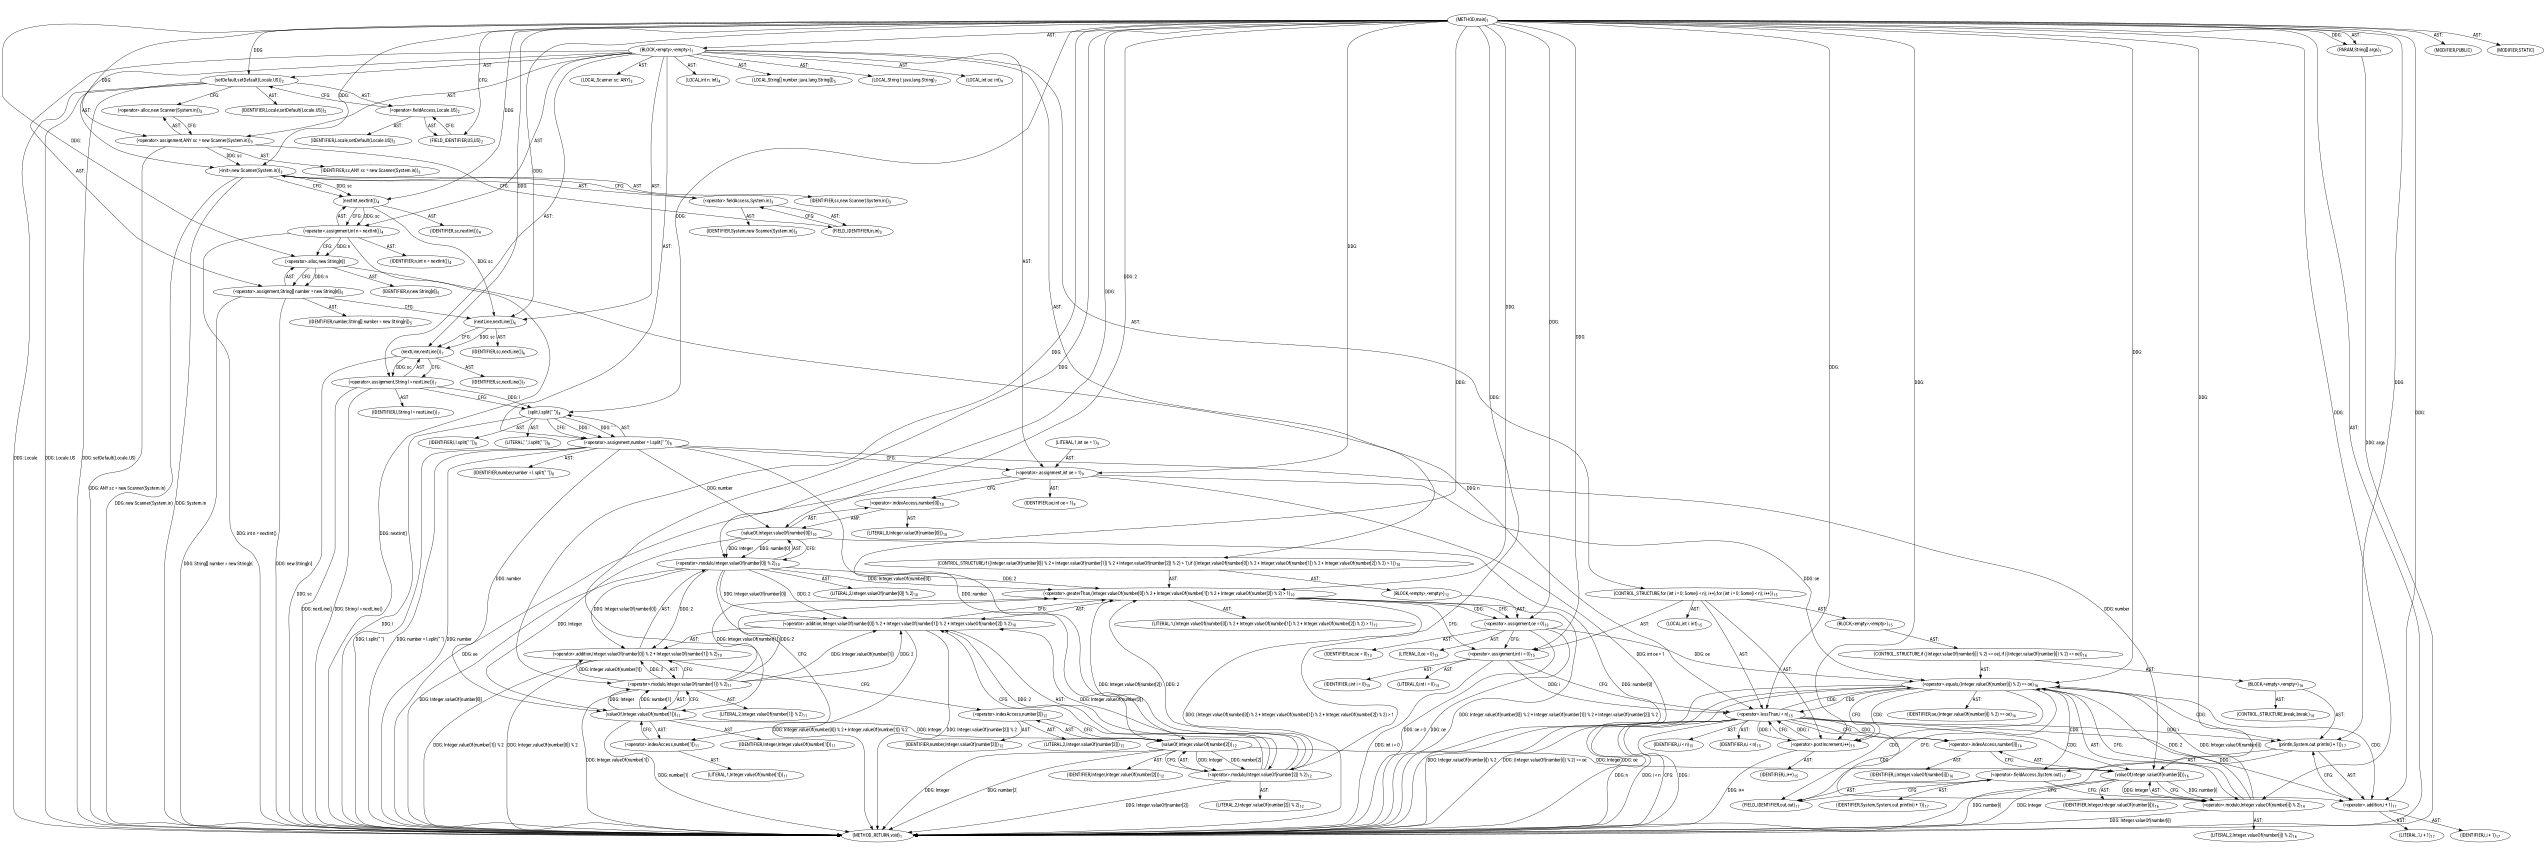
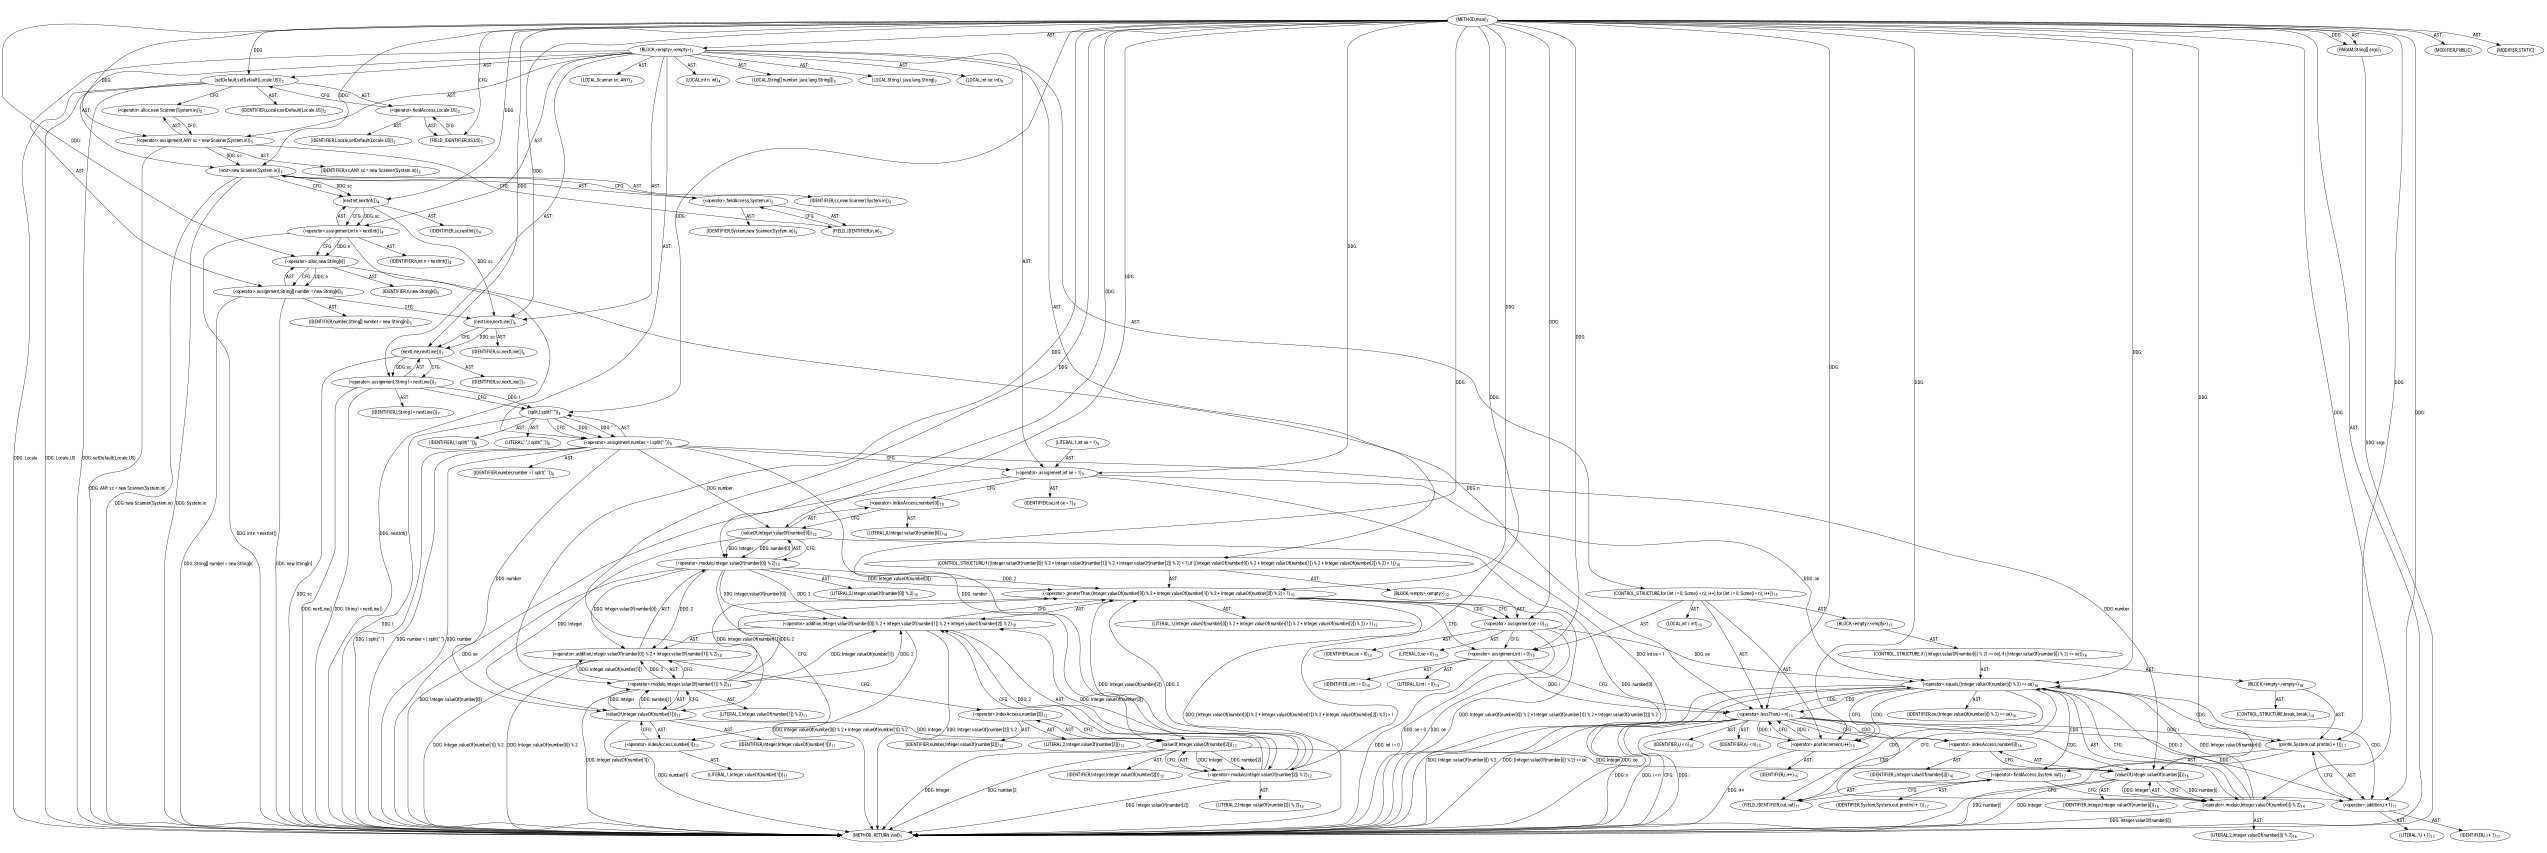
edge "(METHOD,main)" -> "(valueOf,Integer.valueOf(number[0]))": label "DDG: 2" -> "DDG: "
edge "(<operator>.indexAccess,number[0])" -> "(valueOf,Integer.valueOf(number[0]))": label "ANY: " -> "CFG: "
